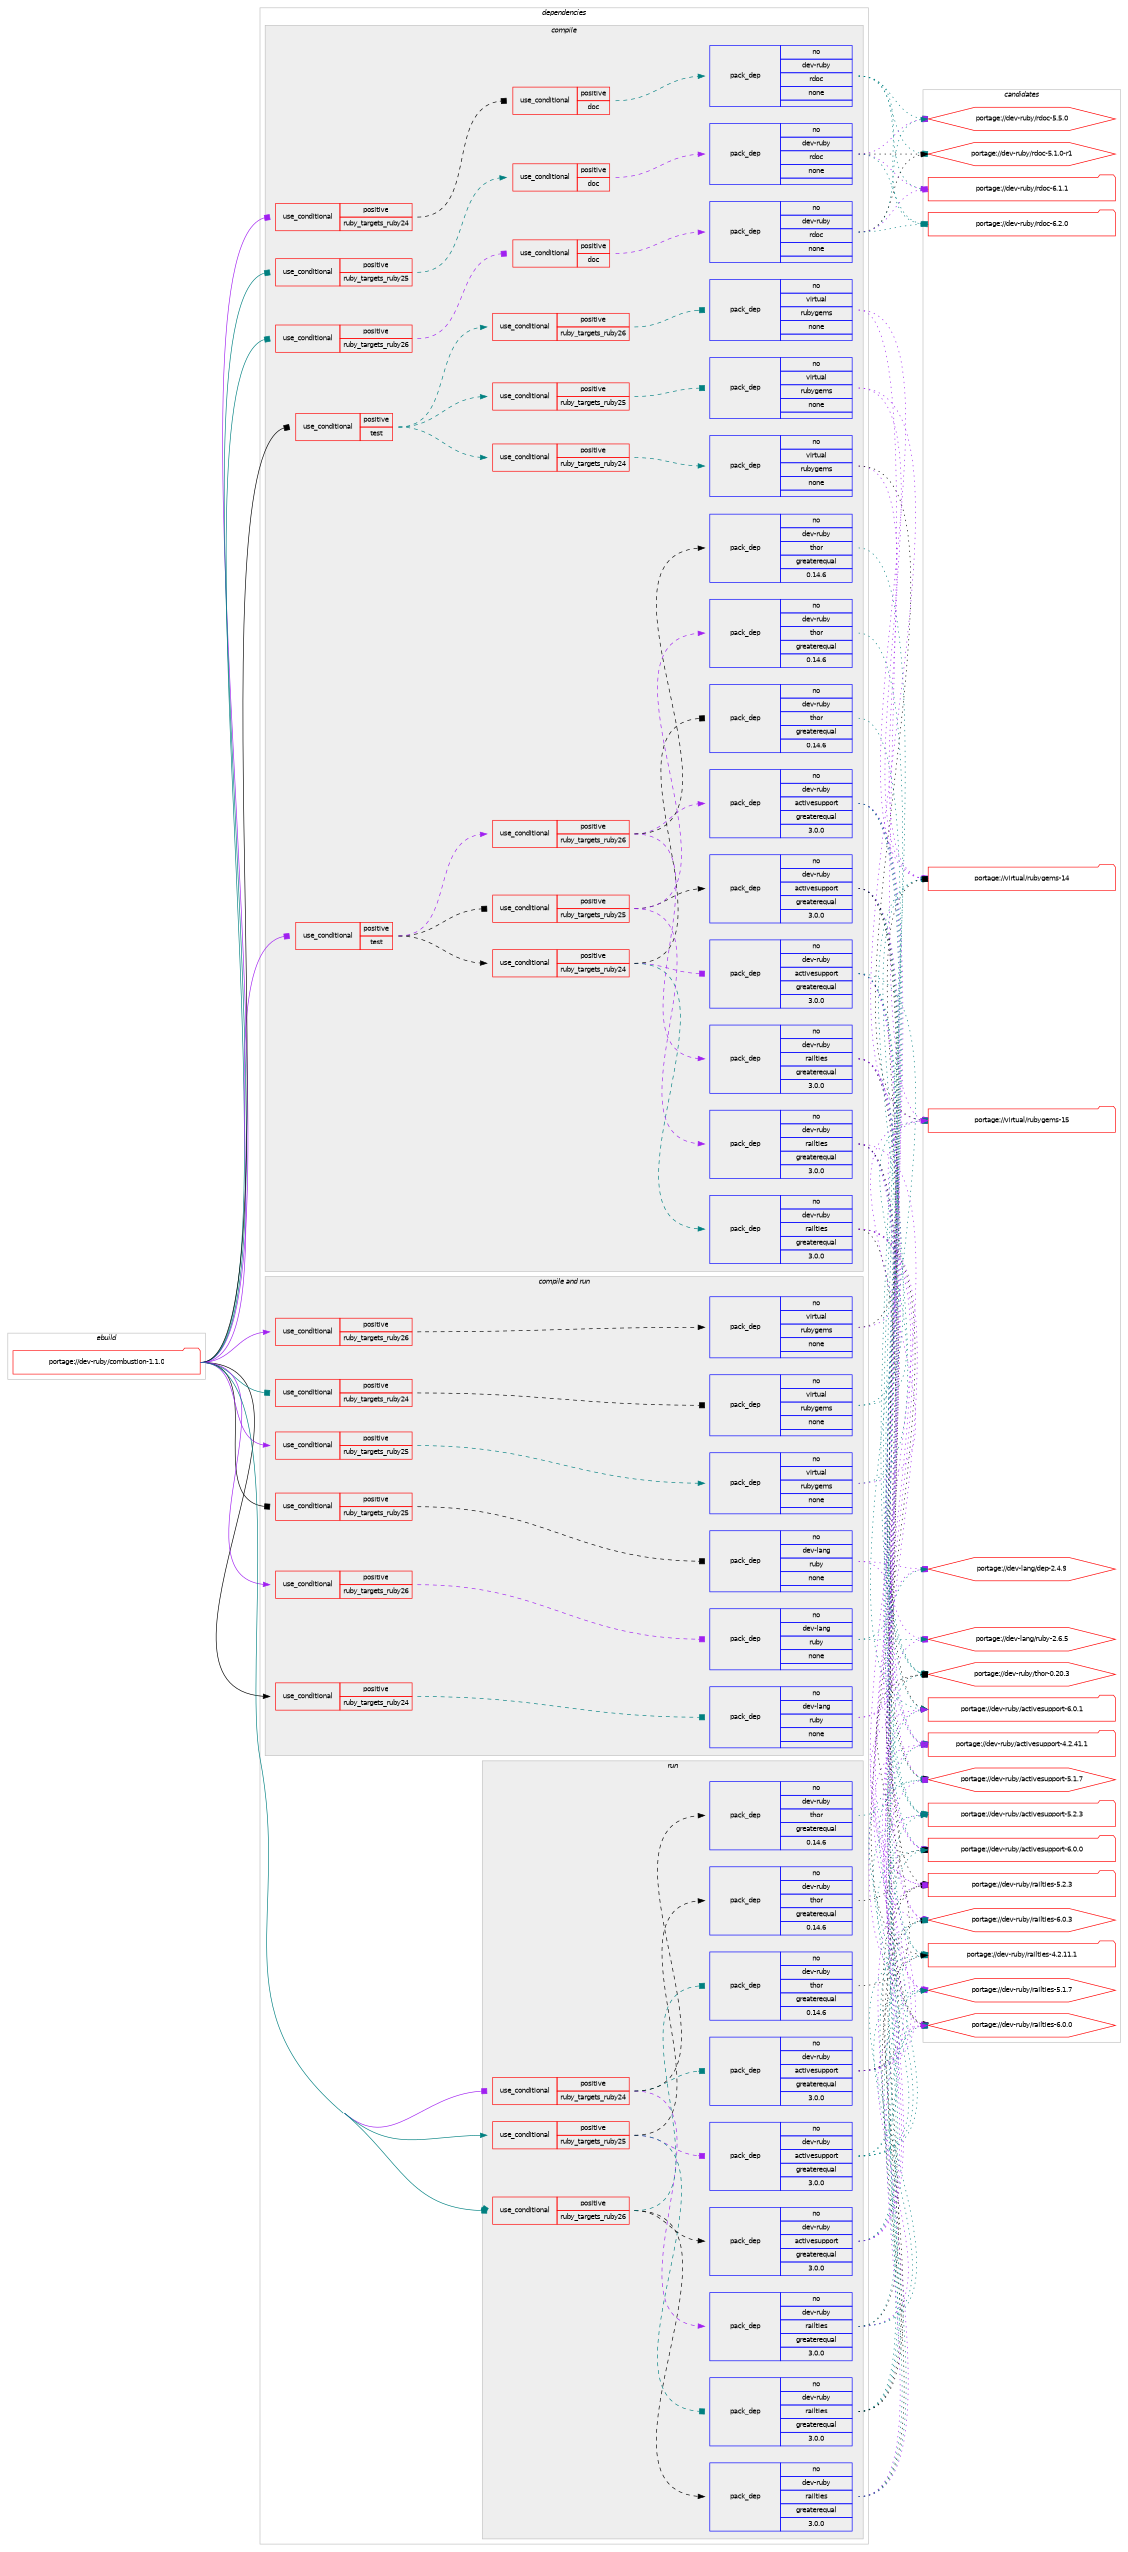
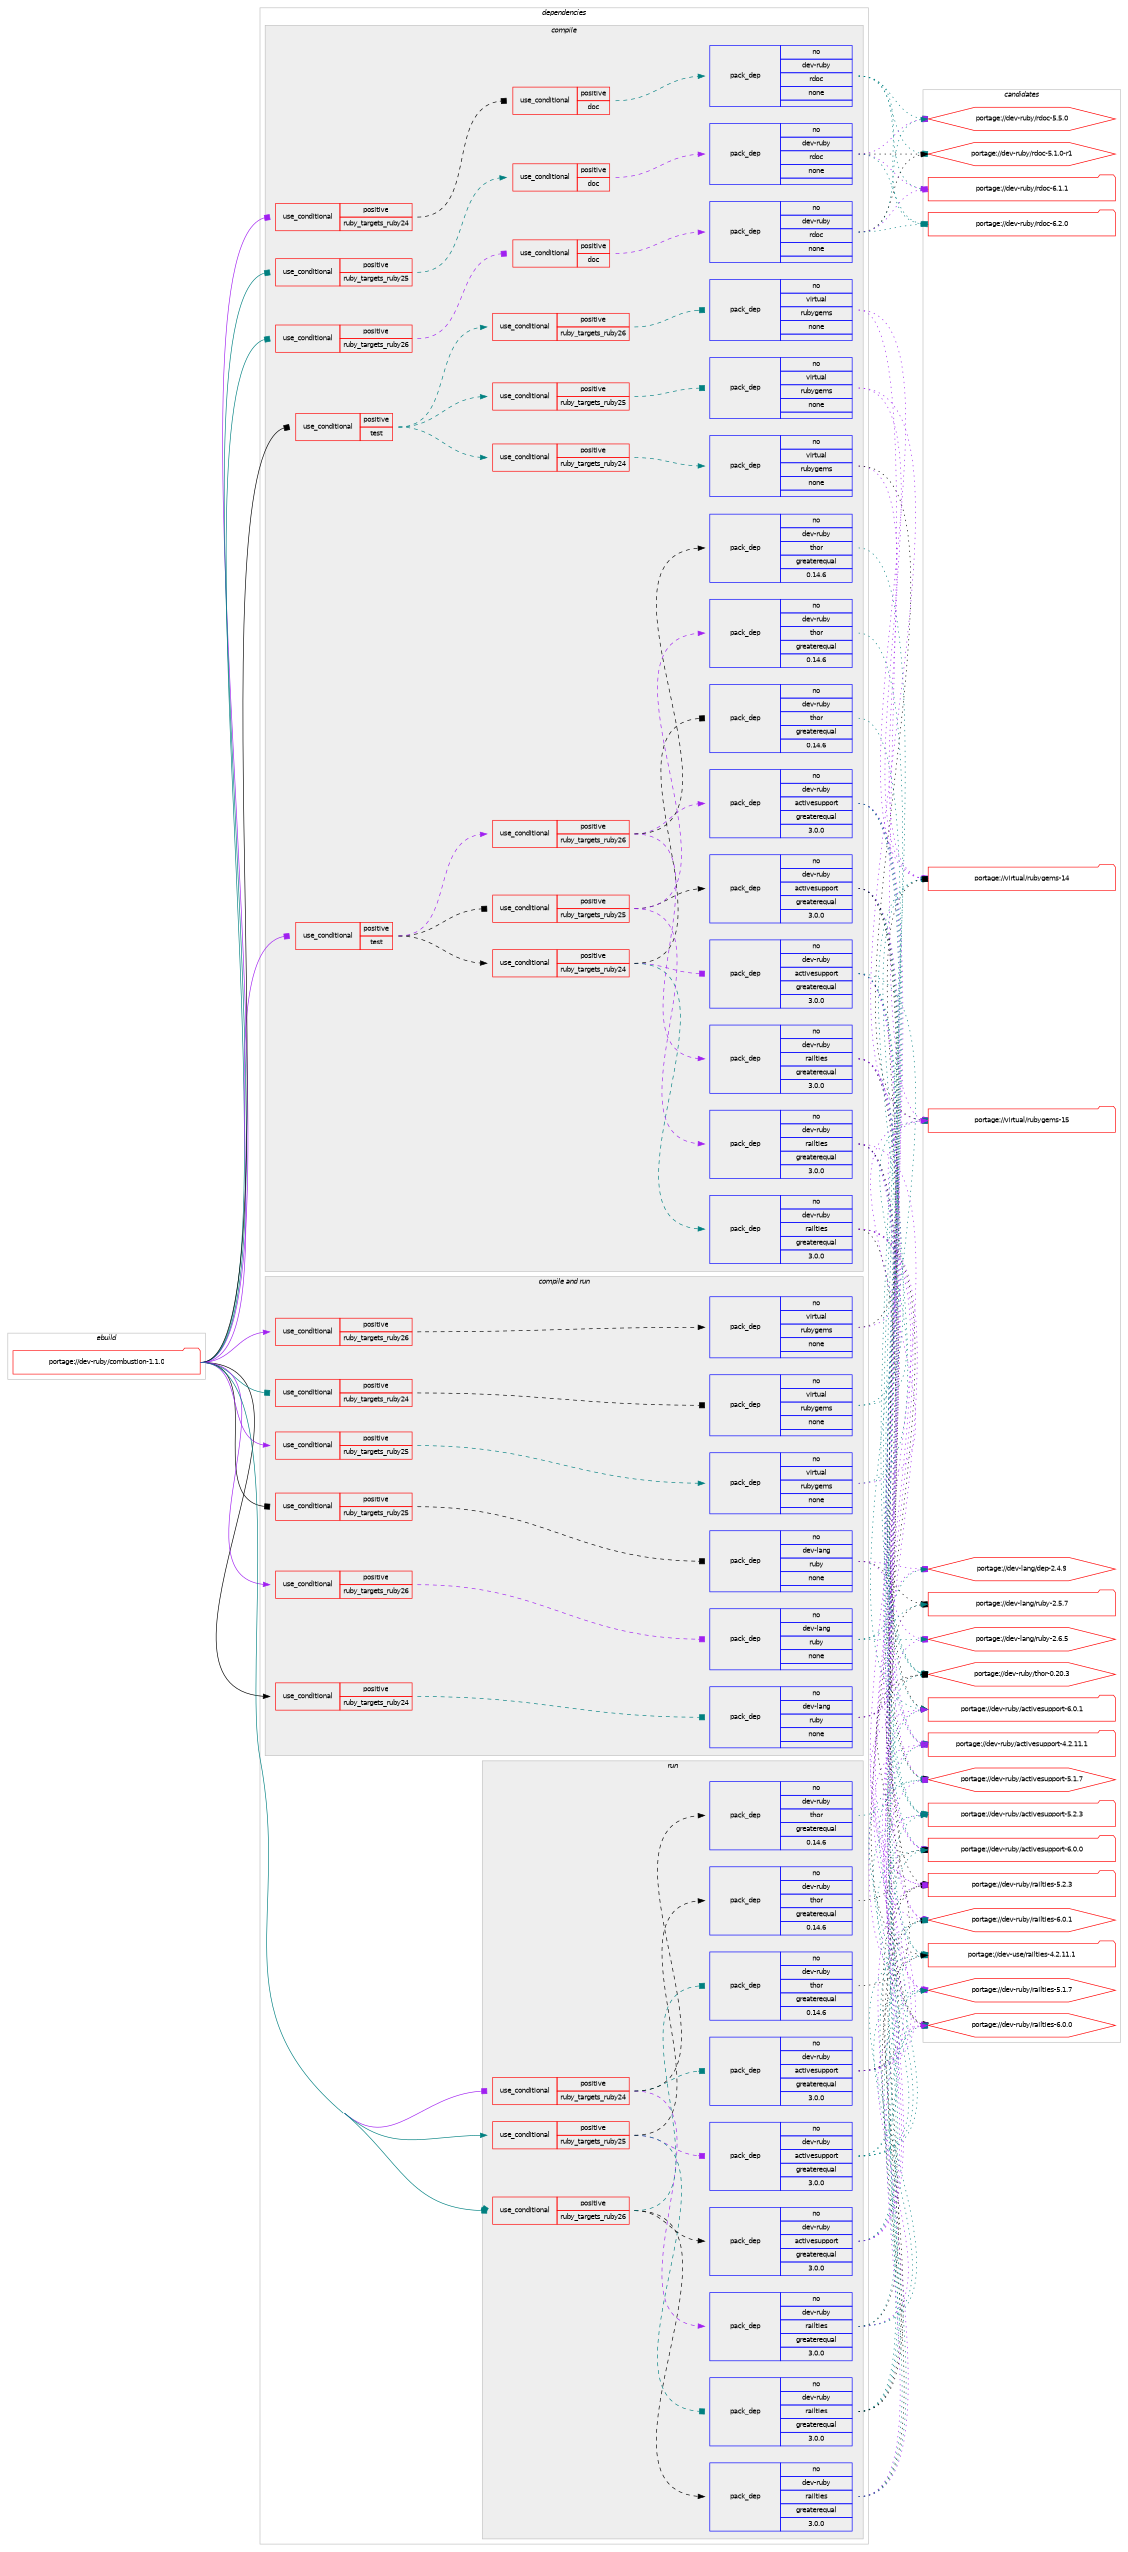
node "portage://dev-lang/ruby-2.5.7": added
node "portage://dev-ruby/activesupport-4.2.41.1": label "portage://dev-ruby/activesupport-4.2.41.1" -> "portage://dev-ruby/activesupport-4.2.11.1"
node "portage://dev-ruby/railties-6.0.3": label "portage://dev-ruby/railties-6.0.3" -> "portage://dev-ruby/railties-6.0.1"
node "portage://dev-ruby/railties-4.2.11.1": label "portage://dev-ruby/railties-4.2.11.1" -> "portage://dev-use/railties-4.2.11.1"
